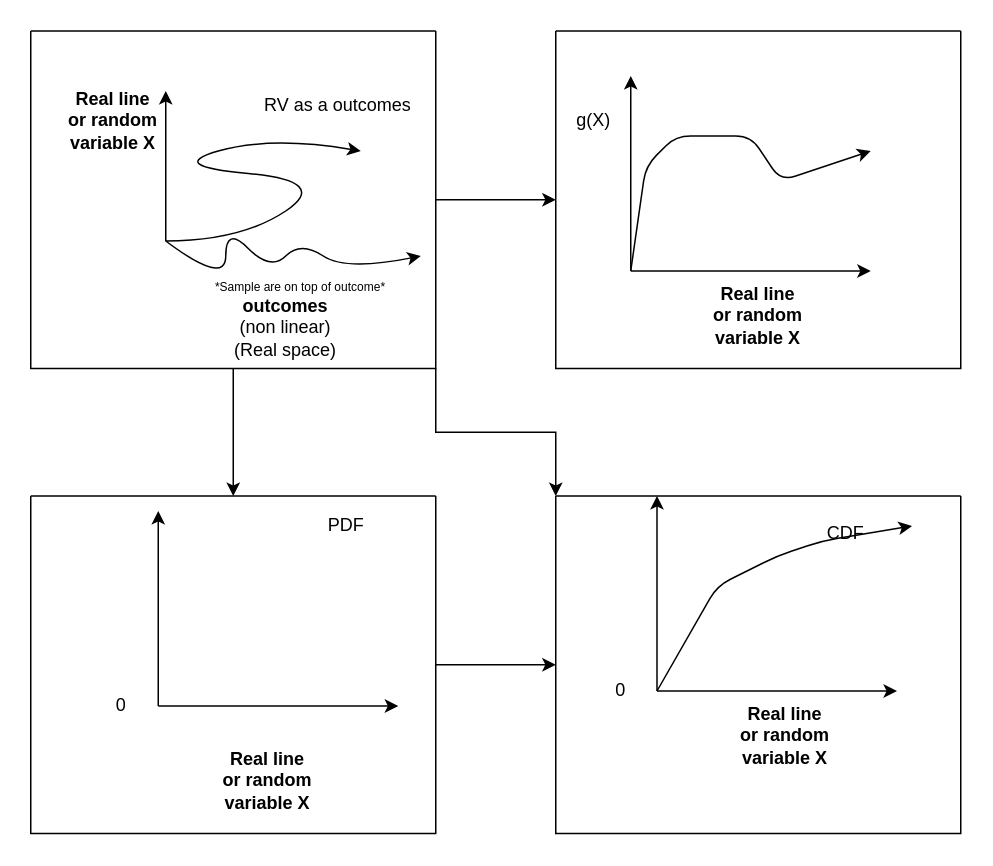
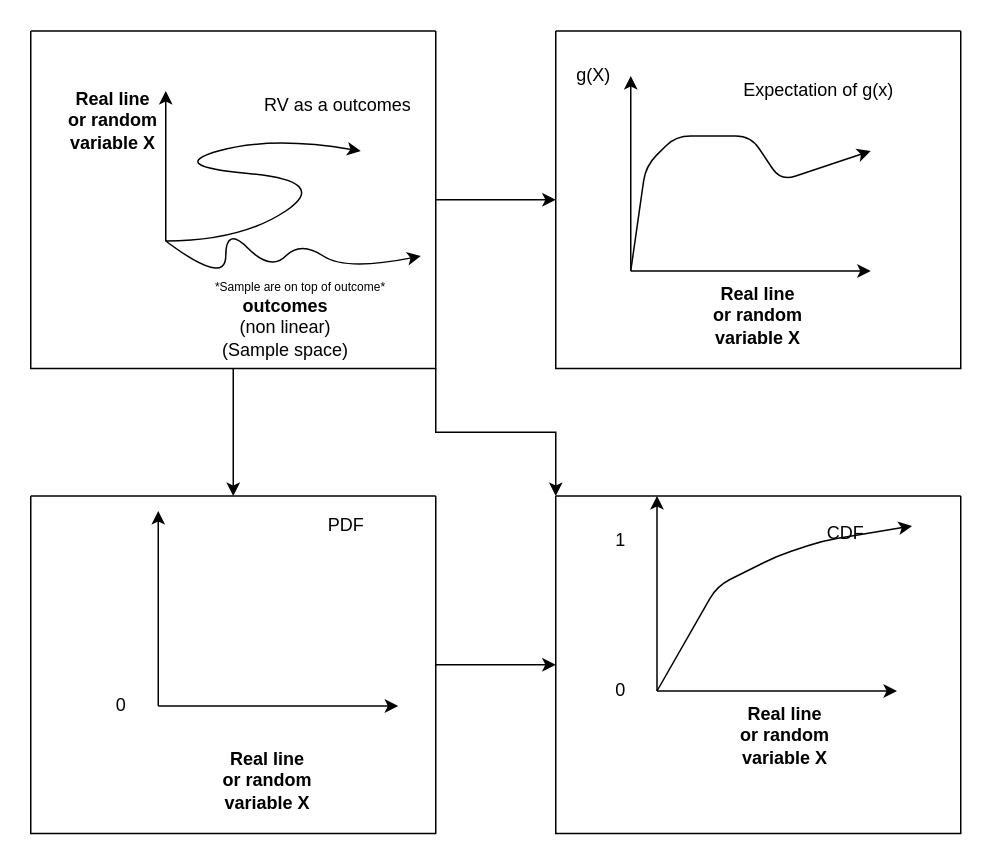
node "Expectation of g(x)": added
node "g(X)": moved (593, 121) -> (593, 76)
node "outcomes (non linear) (Real space)": label "outcomes (non linear) (Real space)" -> "outcomes (non linear) (Sample space)"
node "1": added
